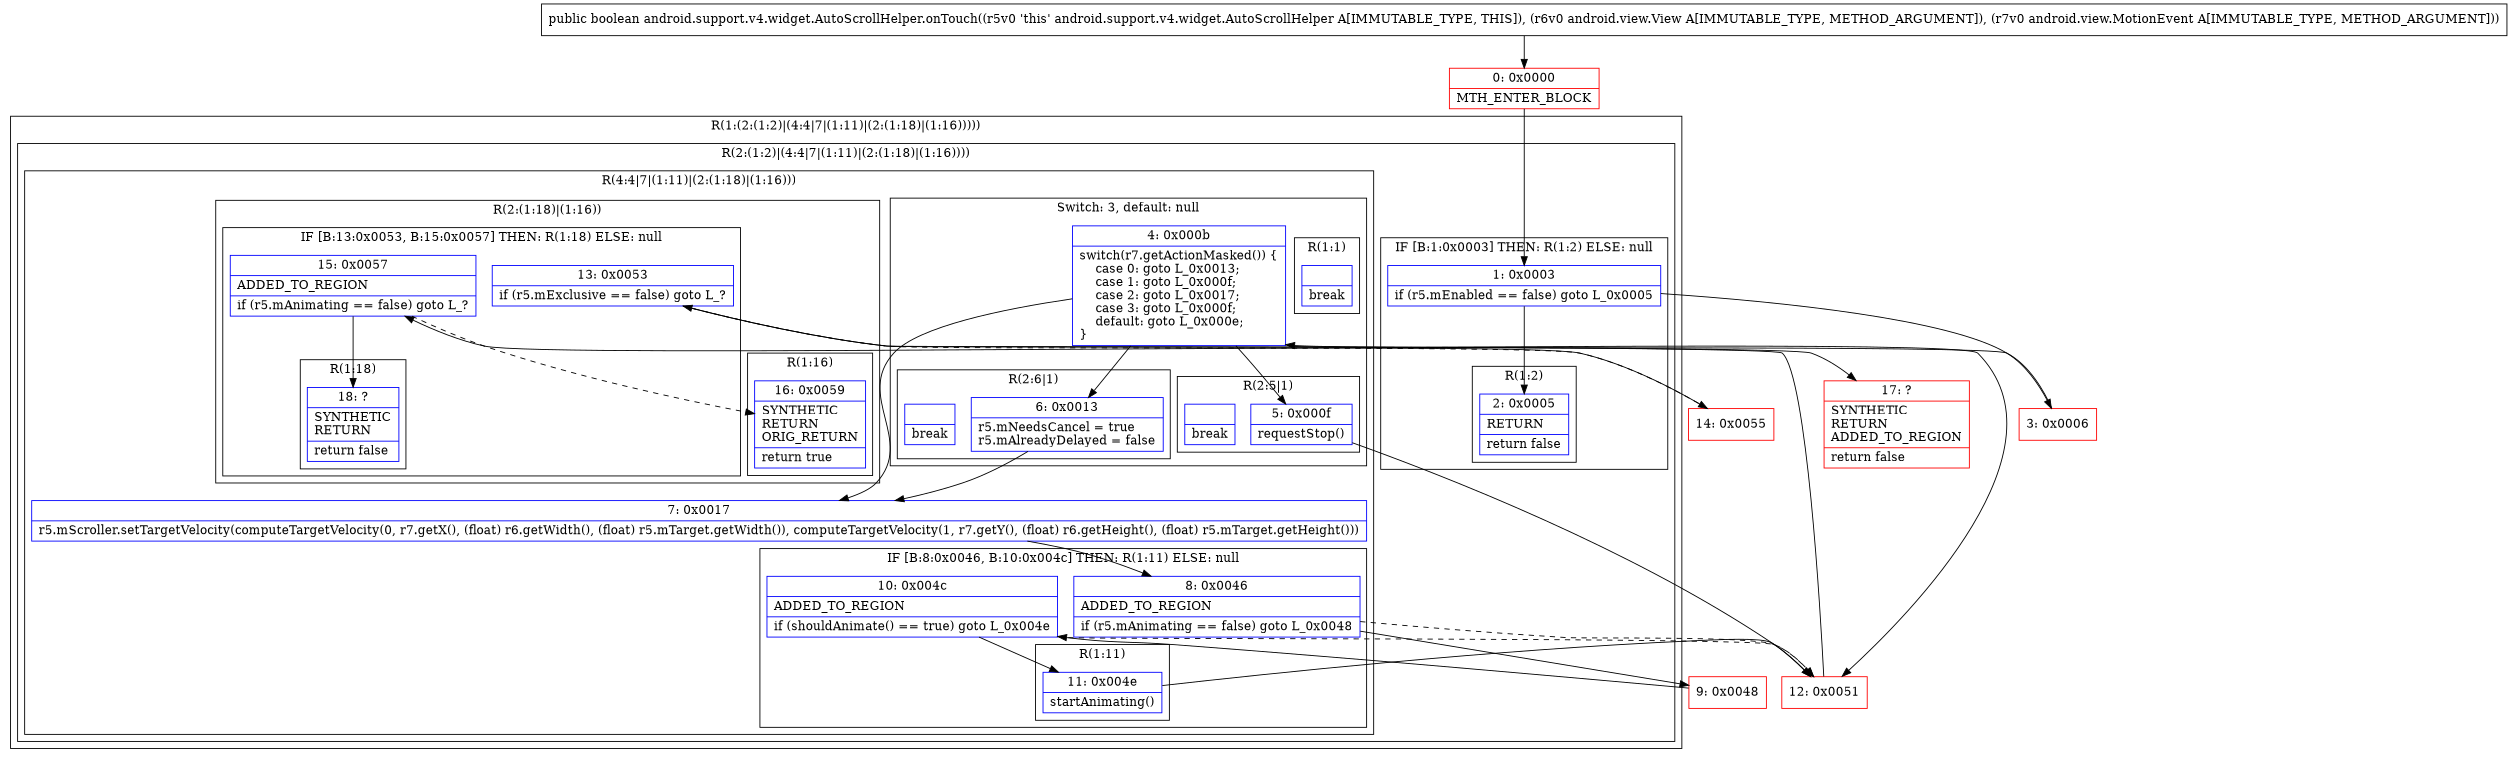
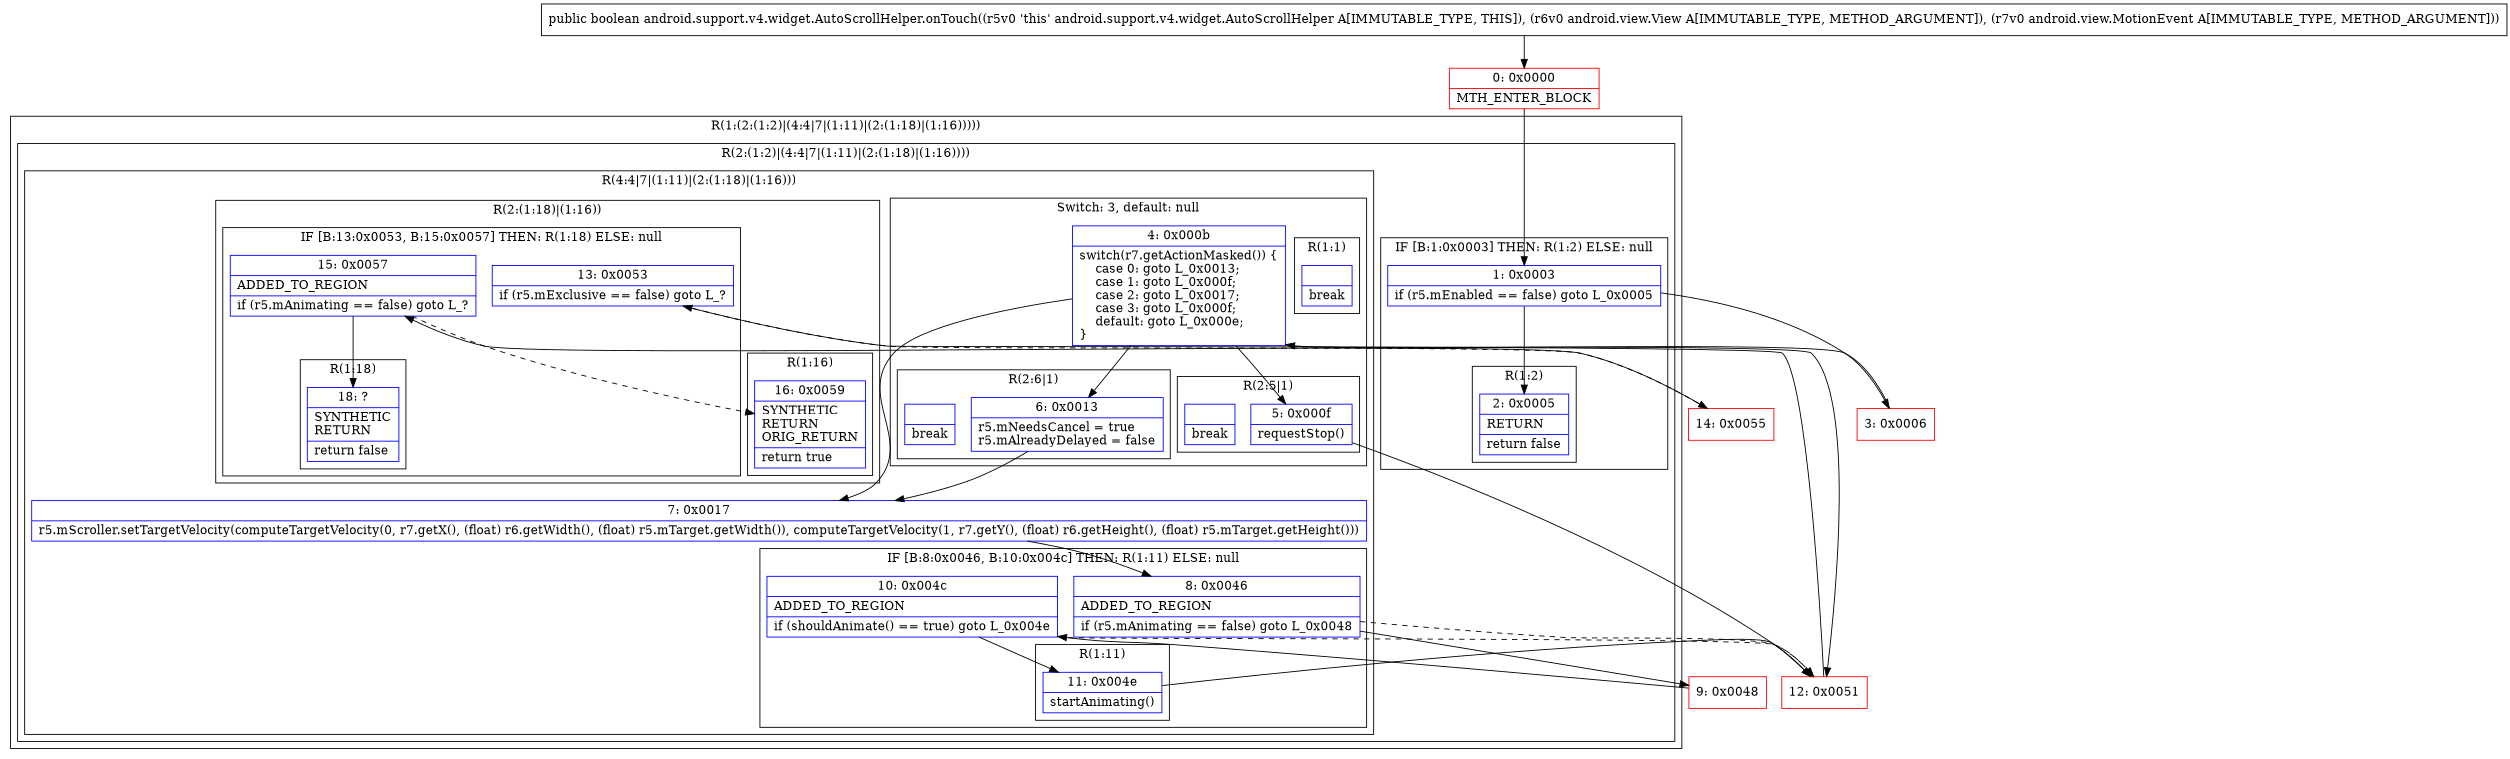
node "17: ?": removed
